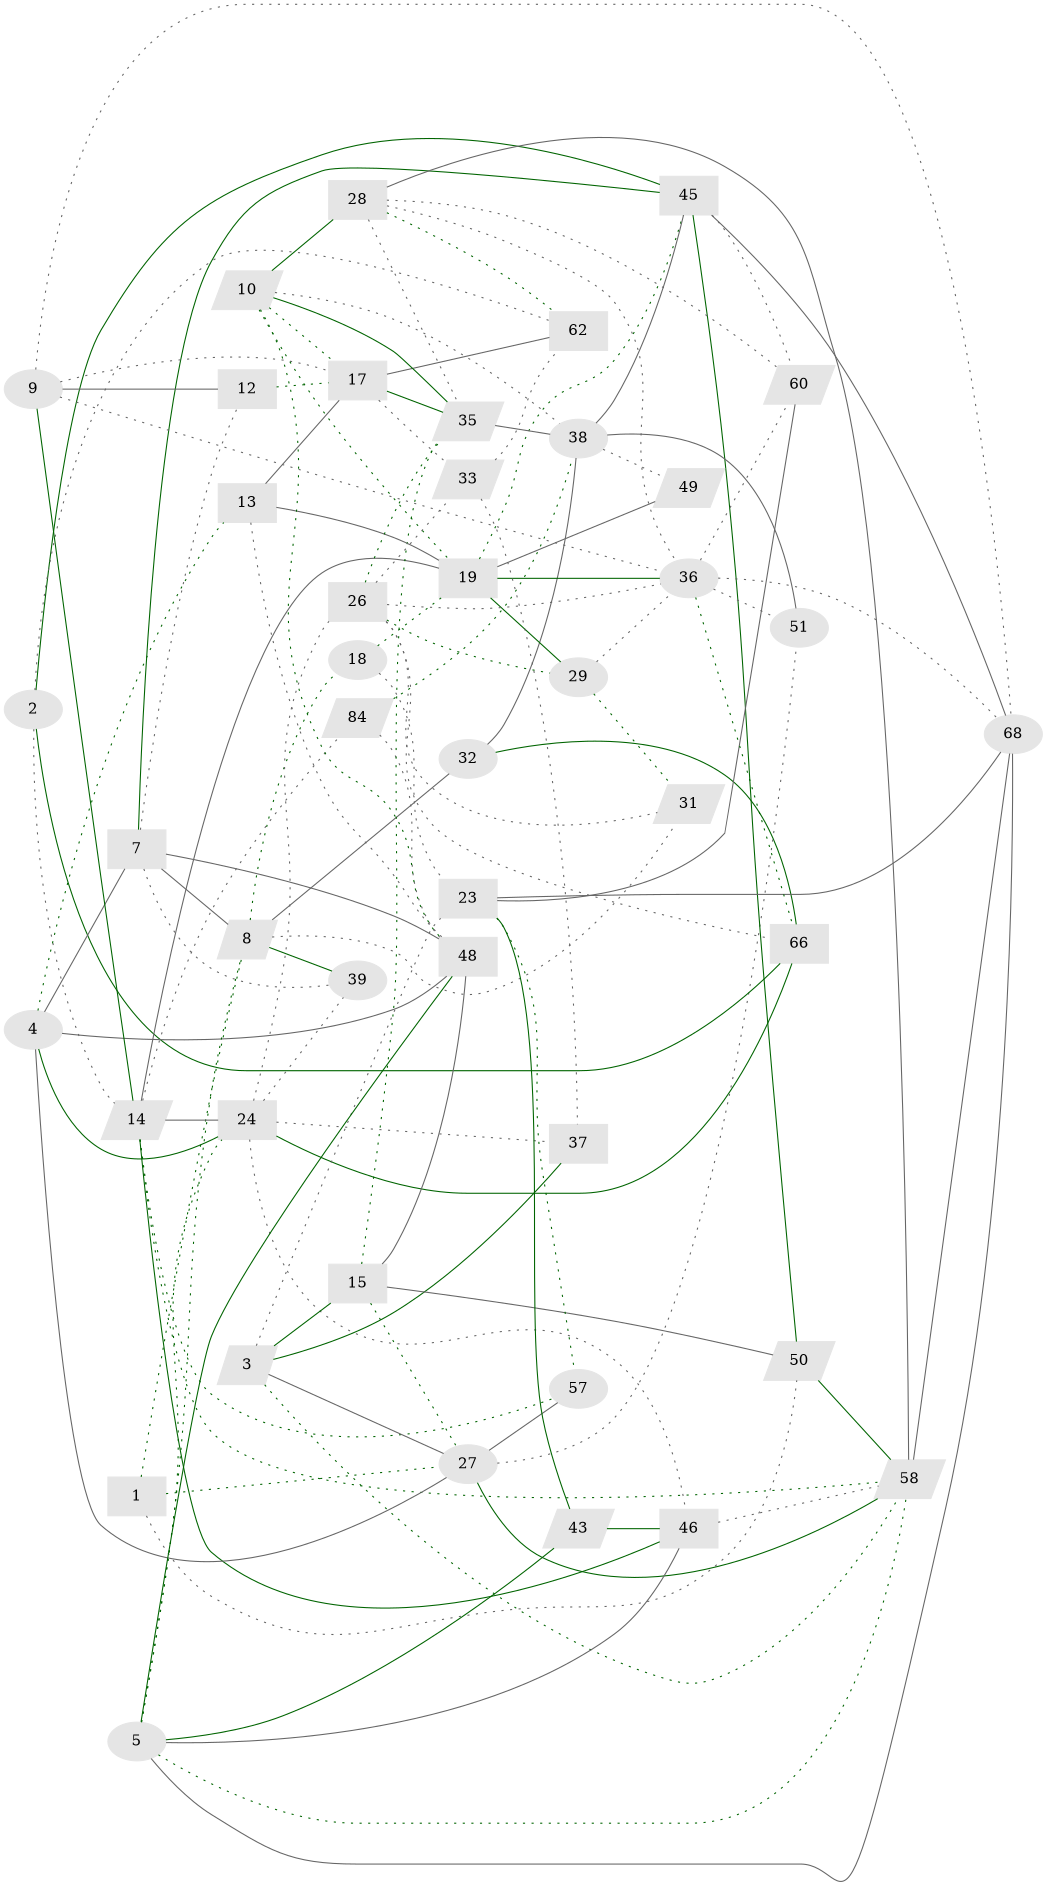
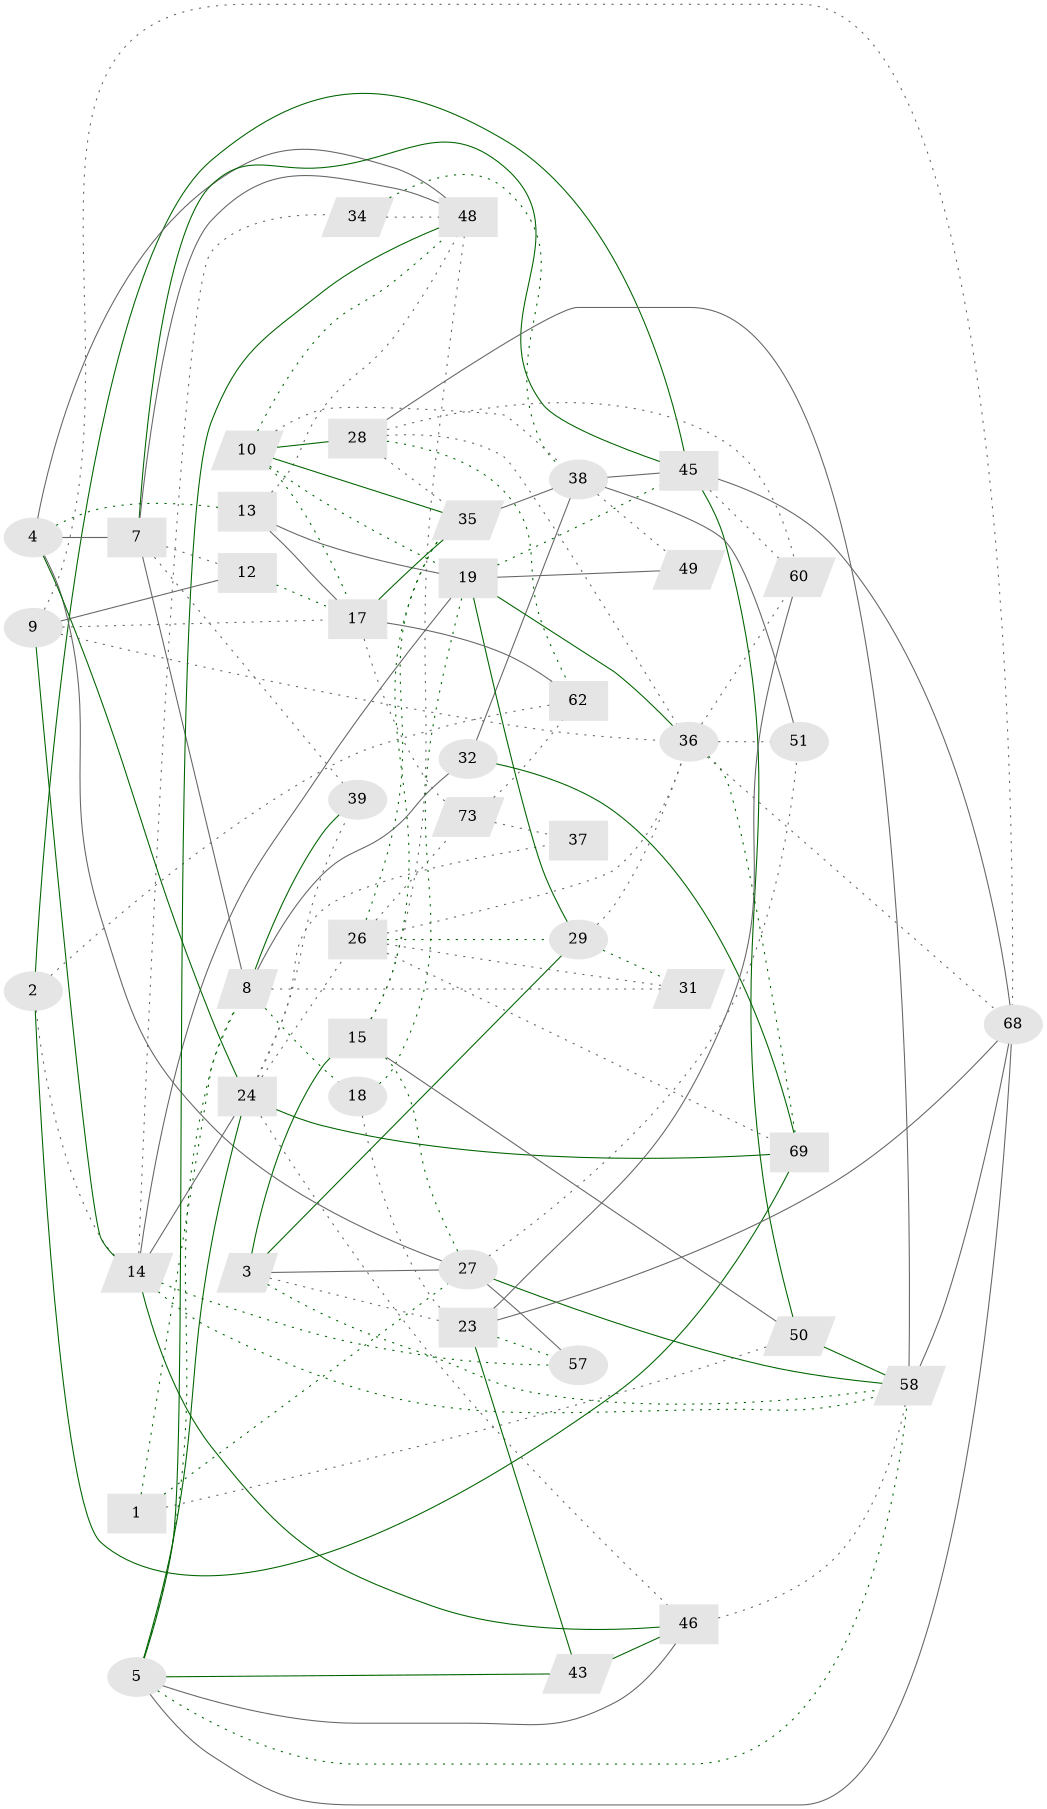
node "33": label "33" -> "73"
node "84": label "84" -> "34"
node "66": label "66" -> "69"
edge "48" -- "15": style solid -> dotted
edge "37" -- "3": now "29" -- "3"
edge "24" -- "5": style dotted -> solid
